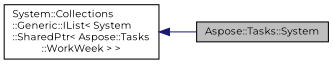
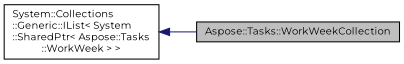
node "Aspose::Tasks::System": label "Aspose::Tasks::System" -> "Aspose::Tasks::WorkWeekCollection"
